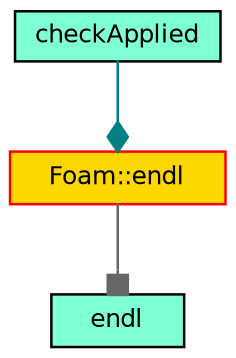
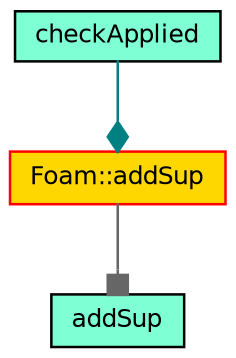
node "Foam::endl": label "Foam::endl" -> "Foam::addSup"
node "endl": label "endl" -> "addSup"
